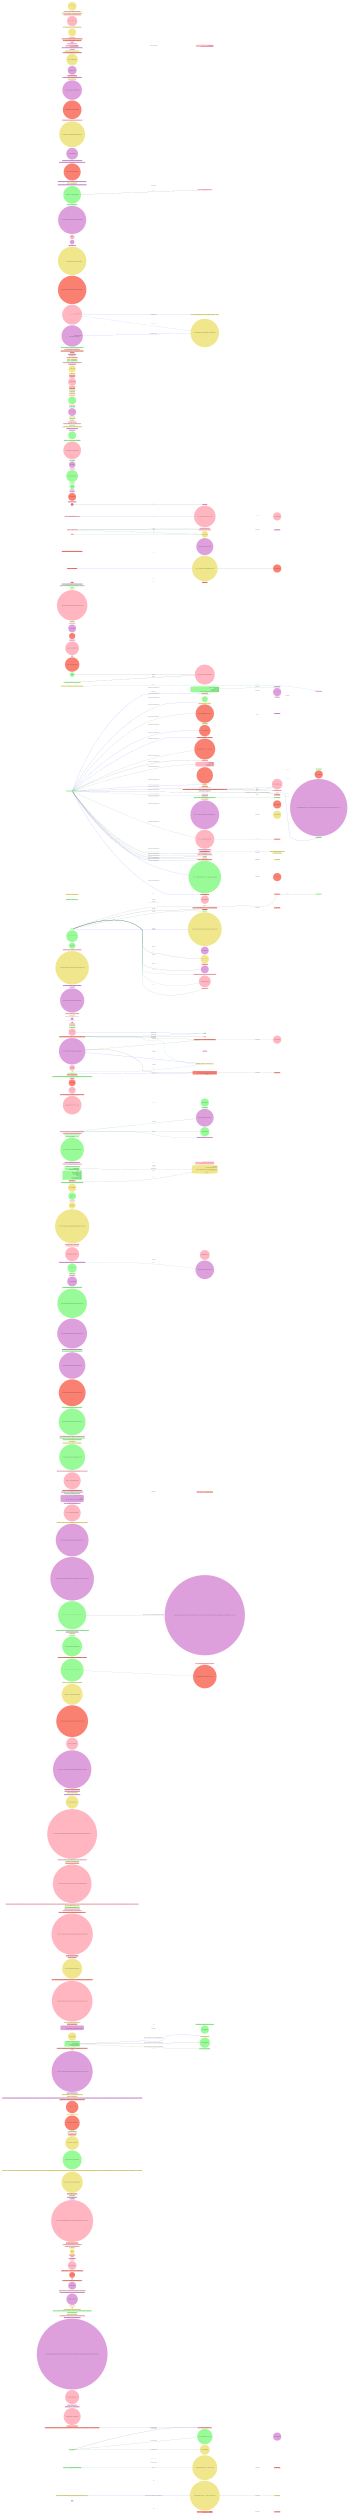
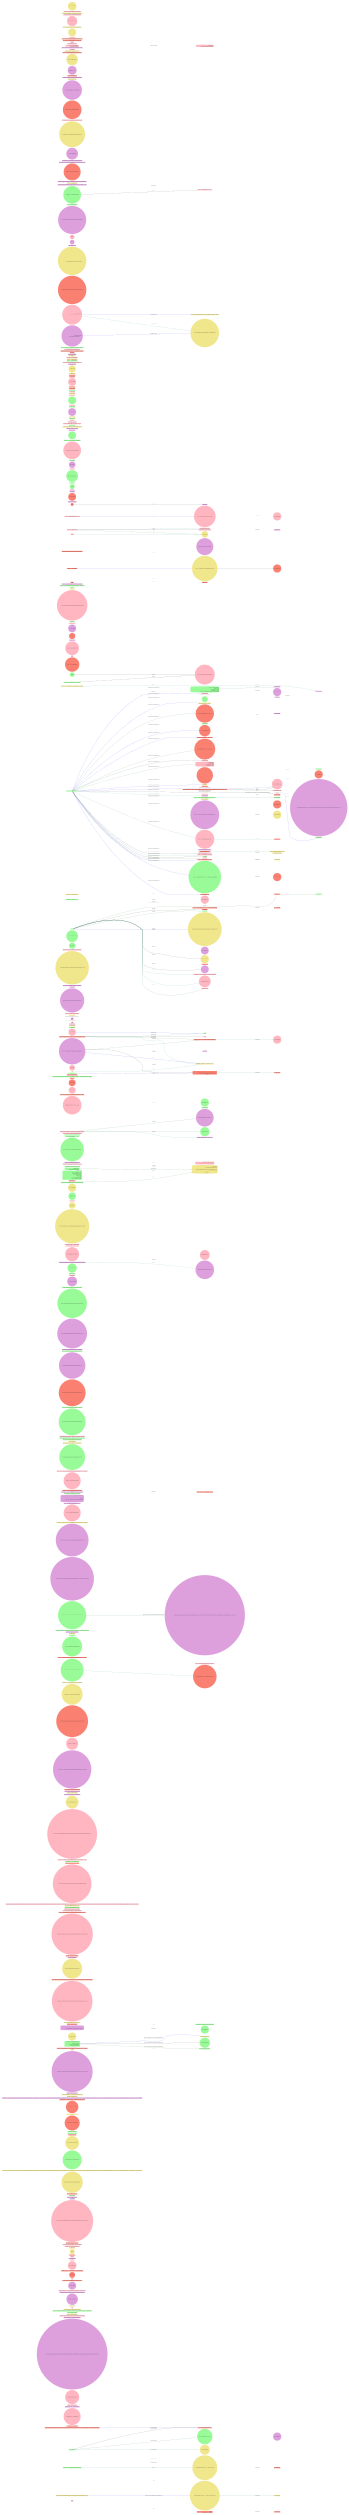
node "this.requestTracing = requestTracing": fillcolor lightpink -> palegreen
